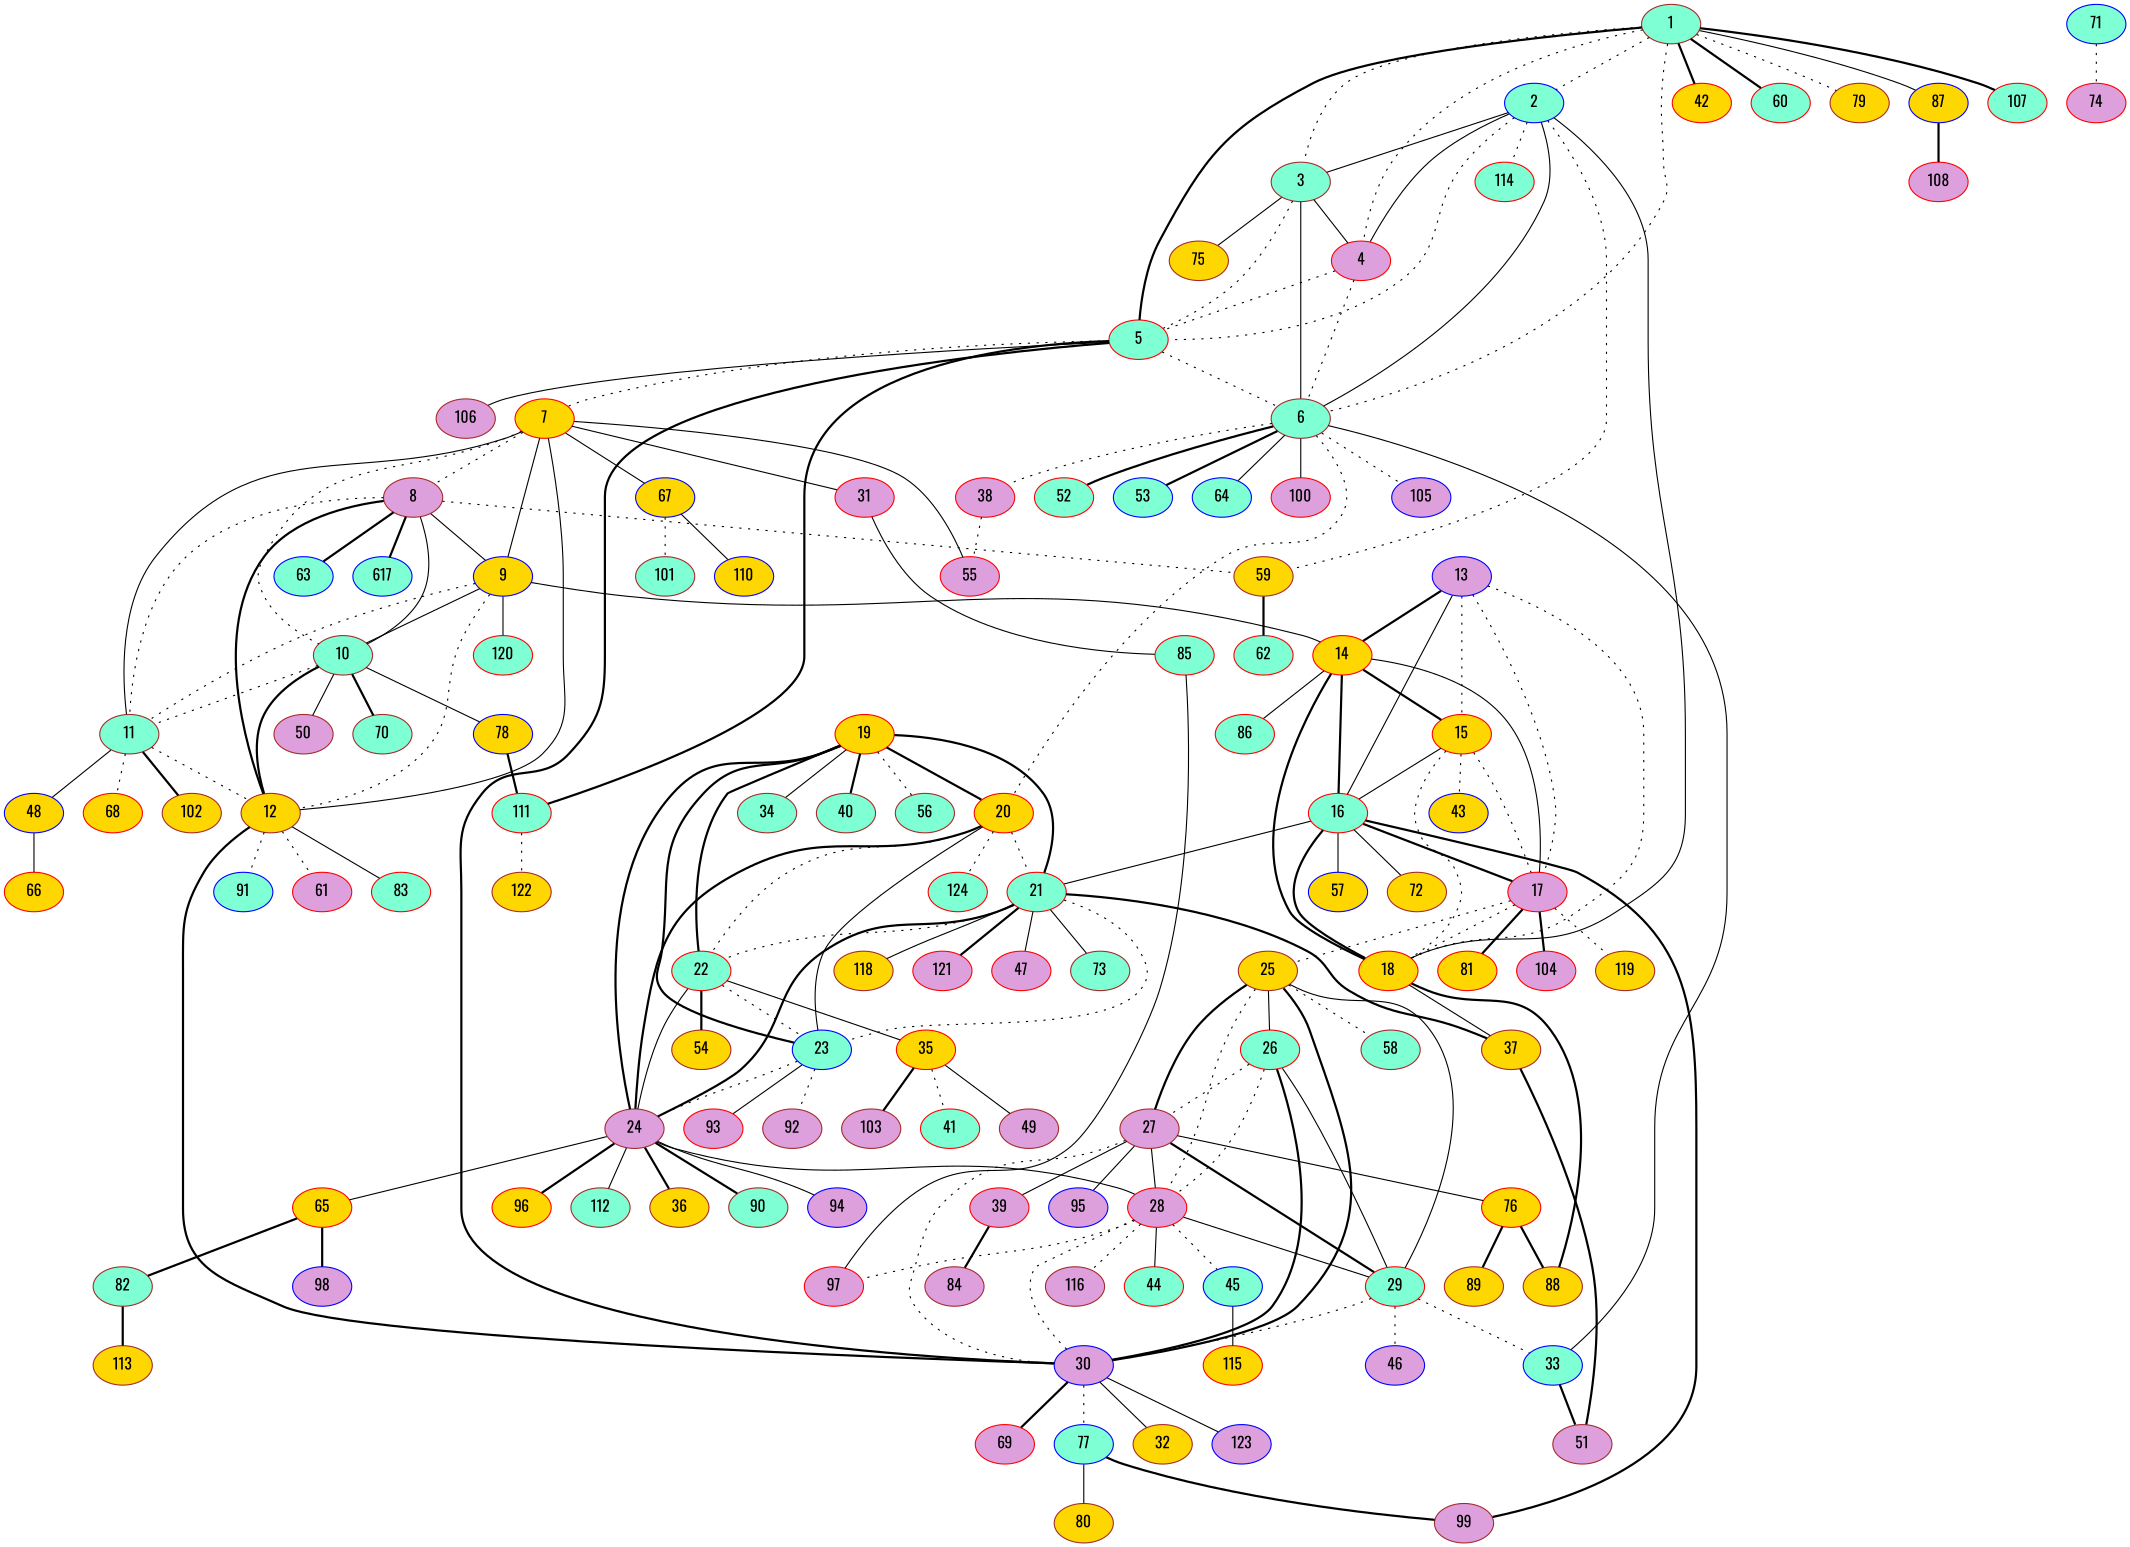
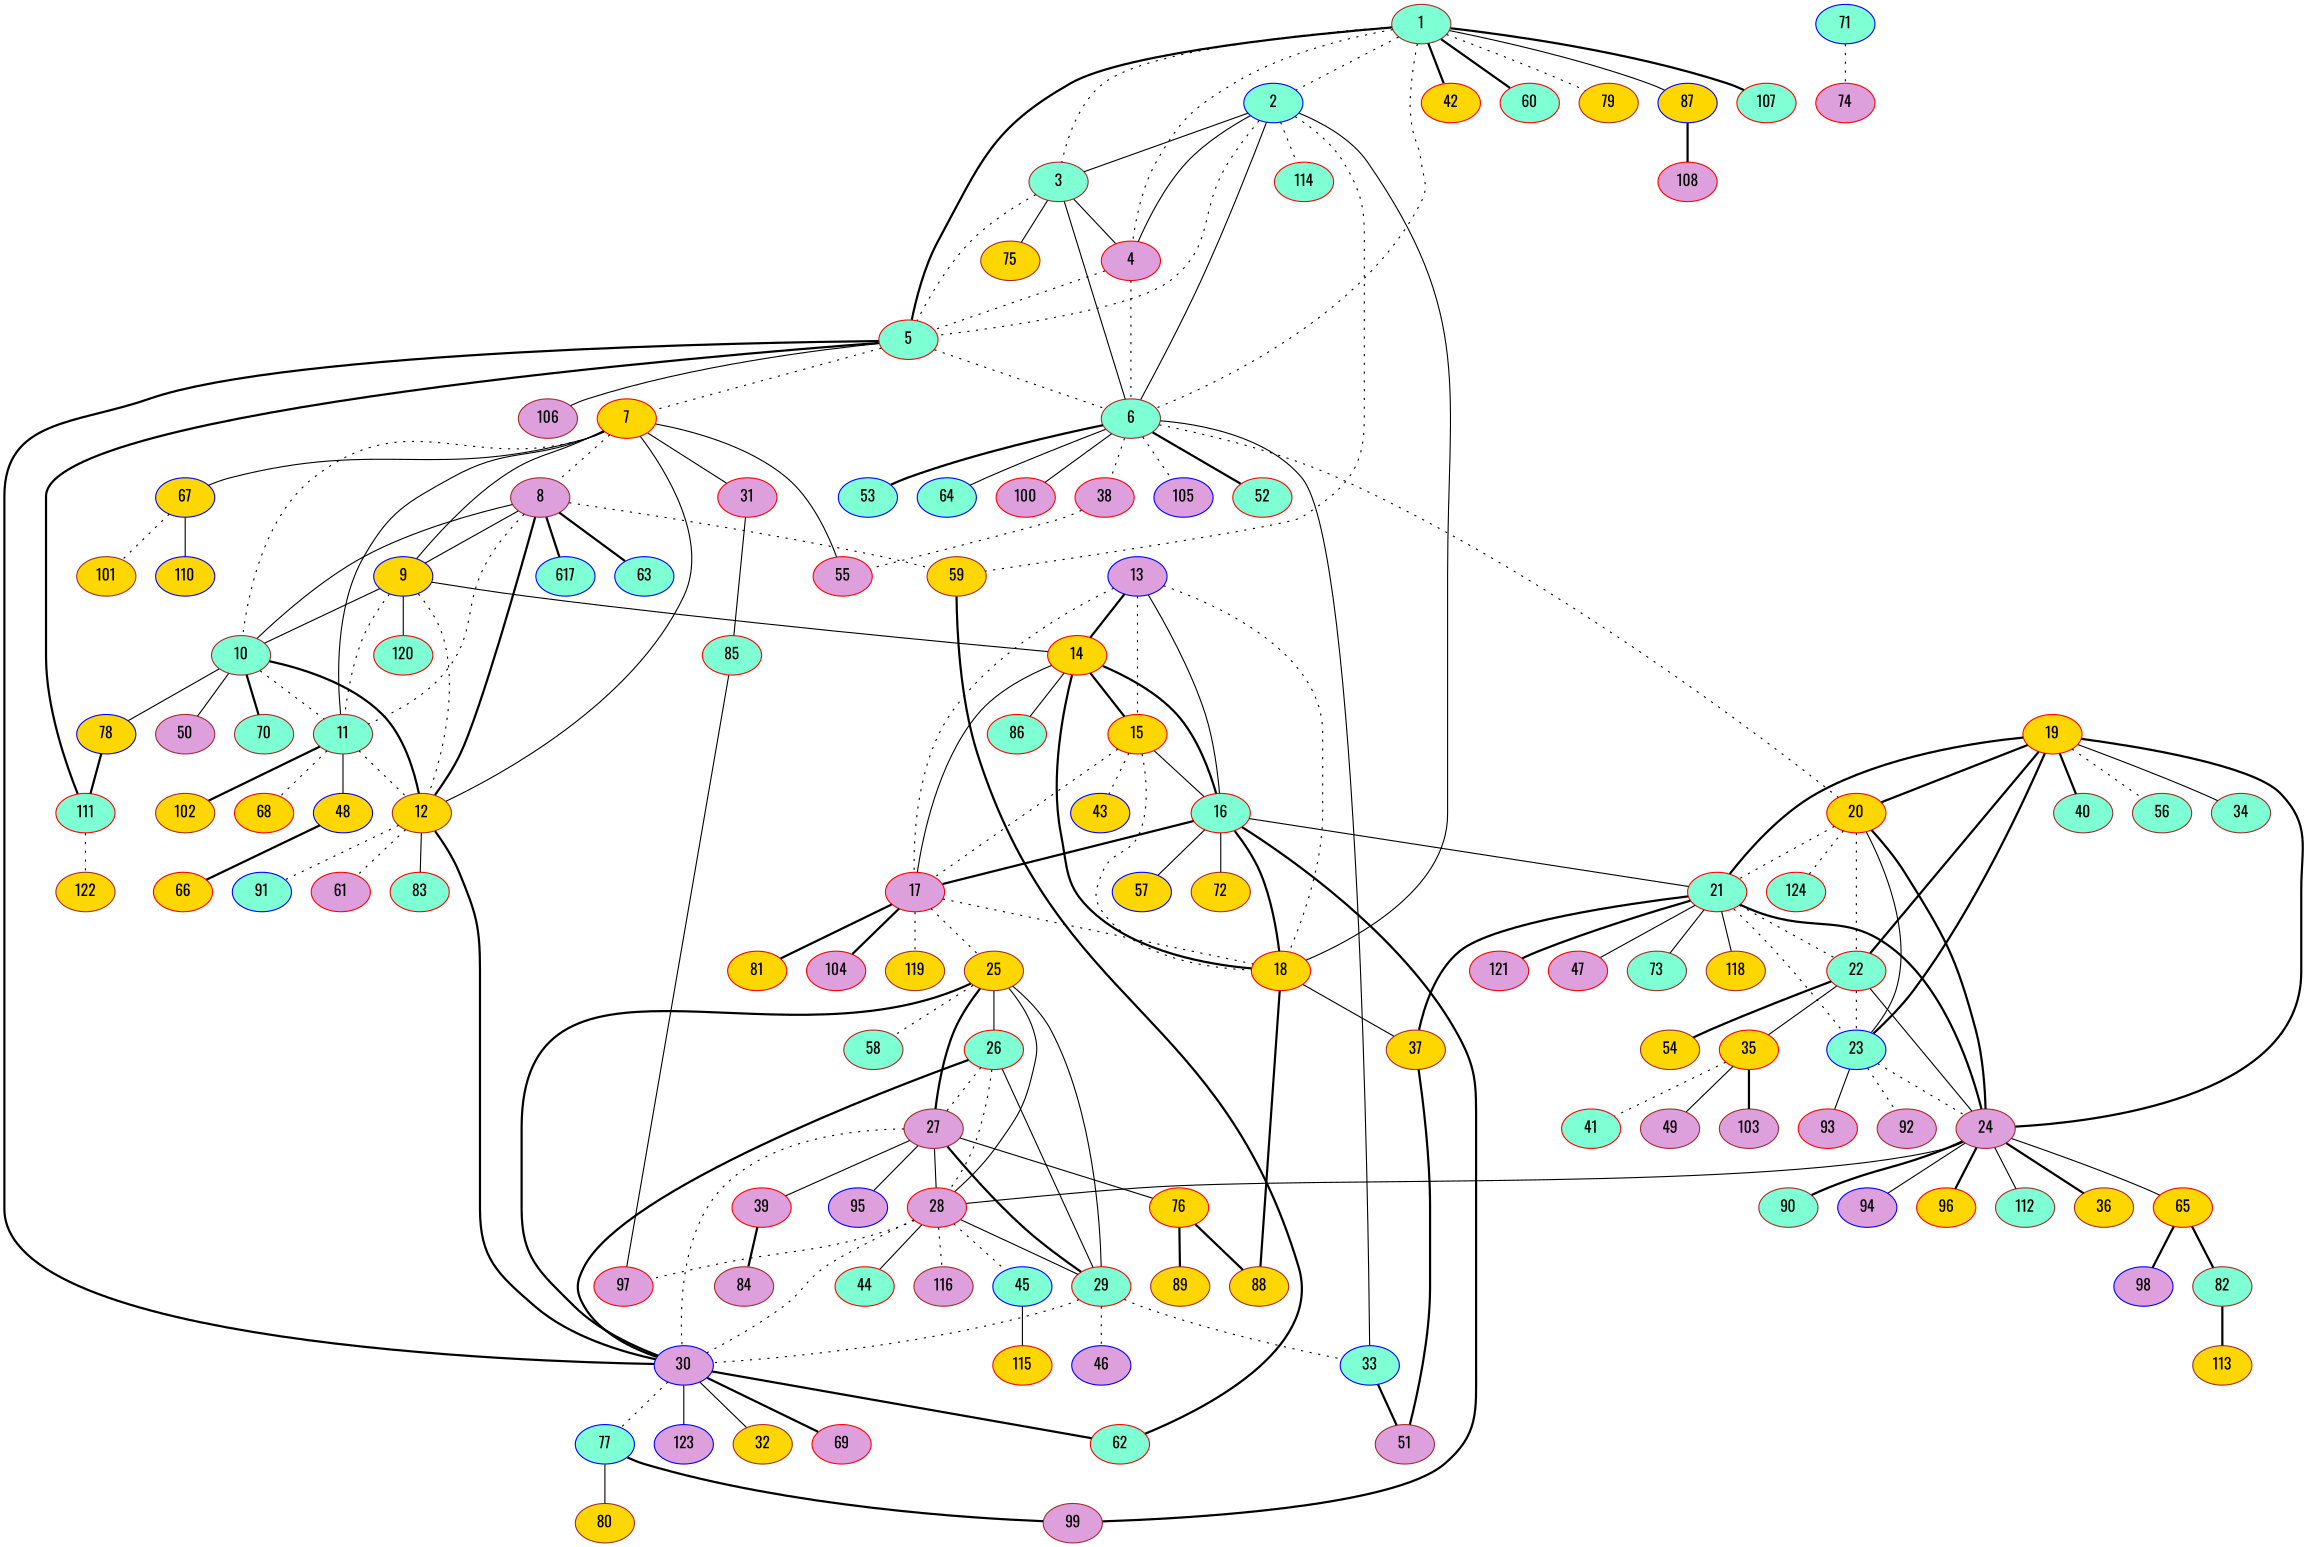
node "101": fillcolor aquamarine -> gold
edge "48" -- "66": style solid -> bold
edge "25" -- "28": style dotted -> solid
edge "30" -- "62": added
